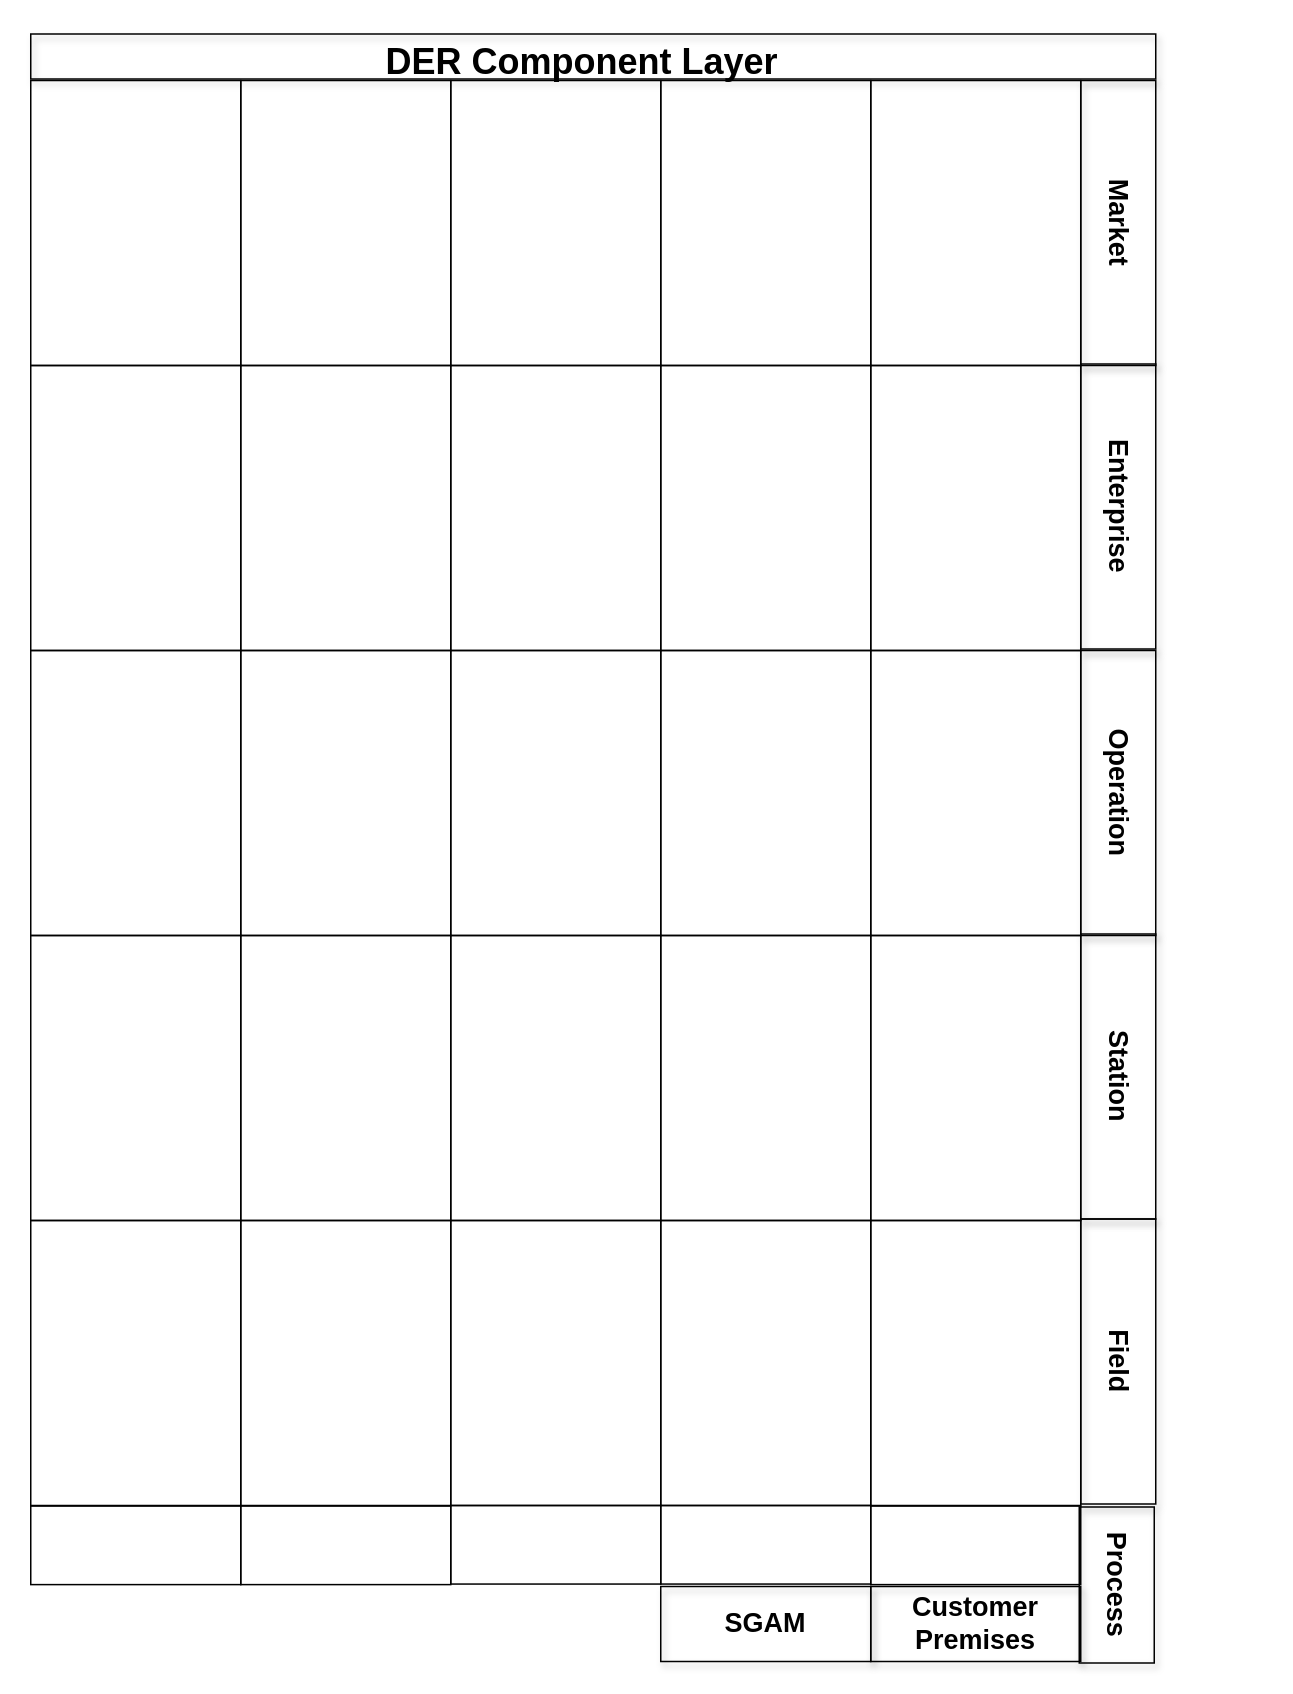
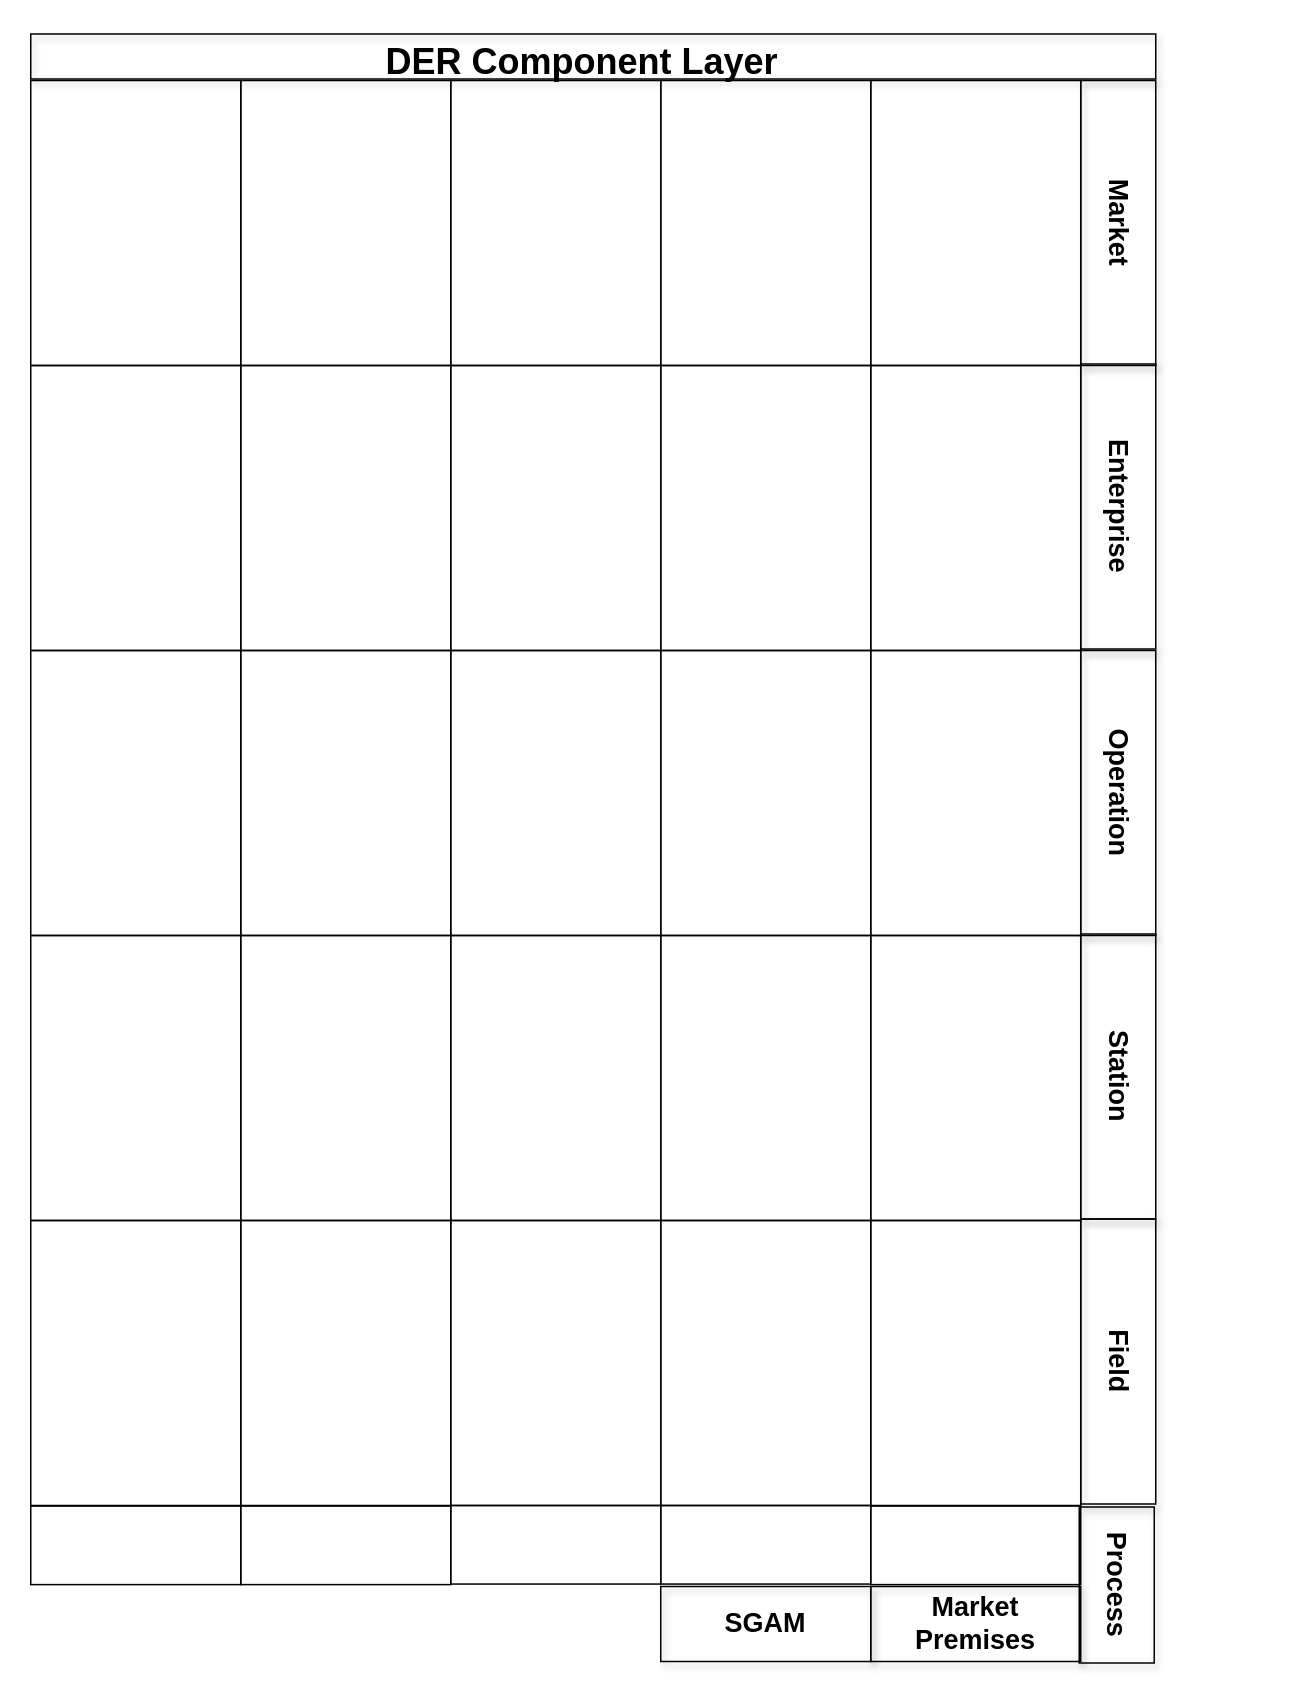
node "CustomerPremises": label "CustomerPremises" -> "MarketPremises"
